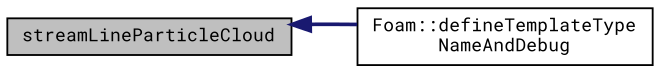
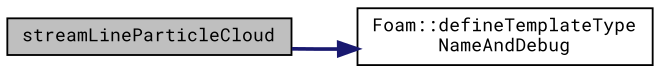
edge "Foam::defineTemplateType NameAndDebug" -> "streamLineParticleCloud": reversed
